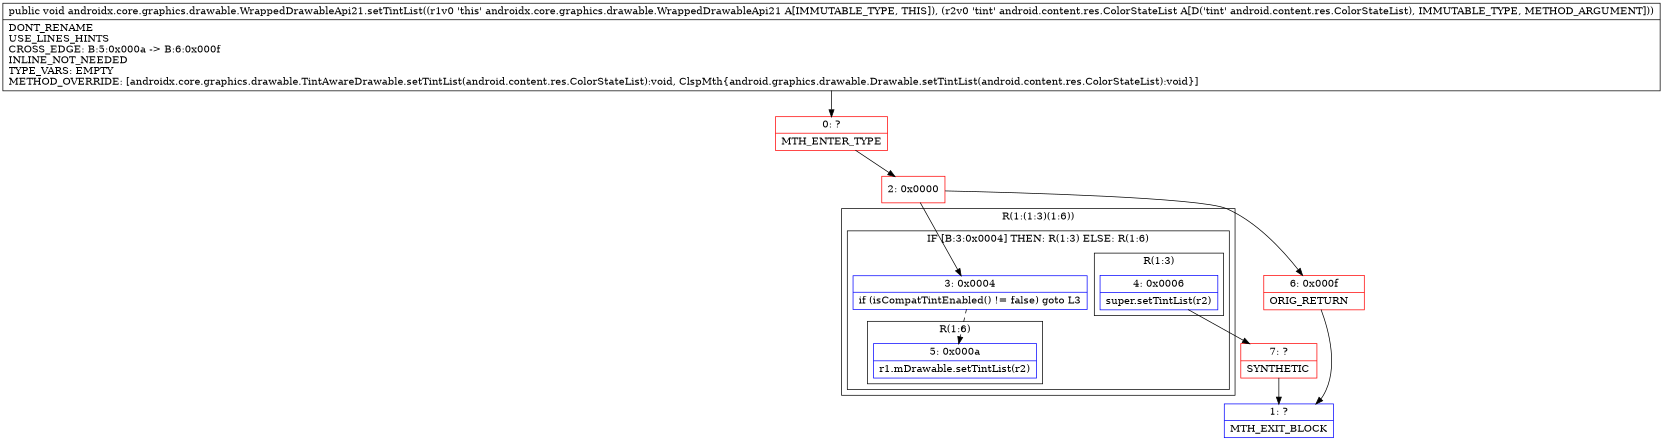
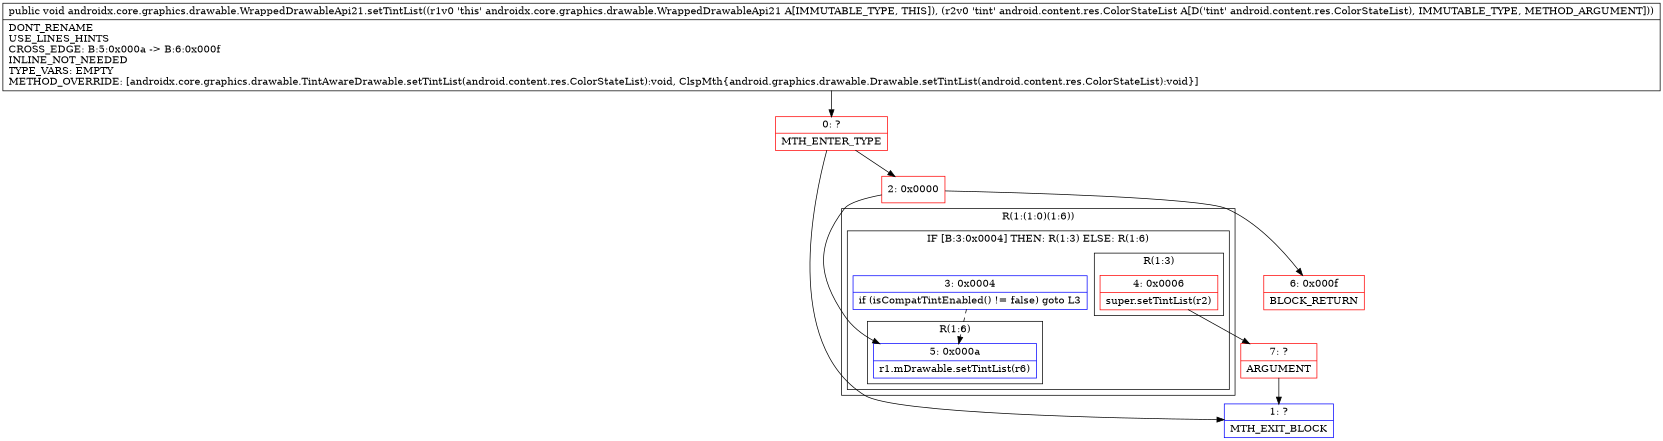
cluster "R(1:(1:3)(1:6))": label "R(1:(1:3)(1:6))" -> "R(1:(1:0)(1:6))"
edge "2: 0x0000" -> "3: 0x0004": now "2: 0x0000" -> "5: 0x000a"
node "4: 0x0006": color blue -> red
node "6: 0x000f": text "ORIG_RETURN" -> "BLOCK_RETURN"
edge "6: 0x000f" -> "1: ?": now "0: ?" -> "1: ?"
node "5: 0x000a": text "r1.mDrawable.setTintList(r2)" -> "r1.mDrawable.setTintList(r6)"
node "7: ?": text "SYNTHETIC" -> "ARGUMENT"
